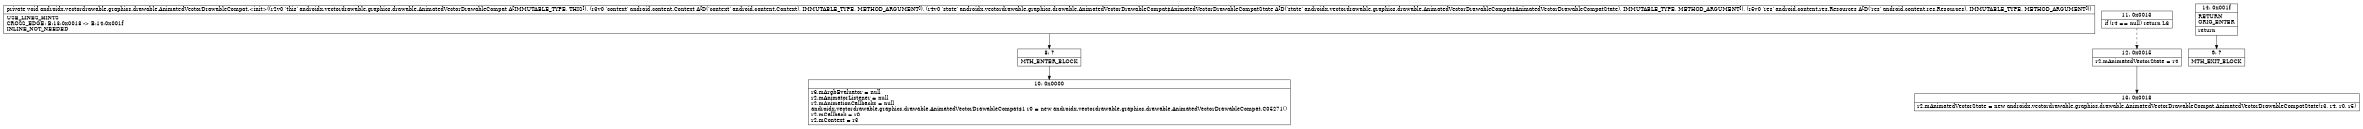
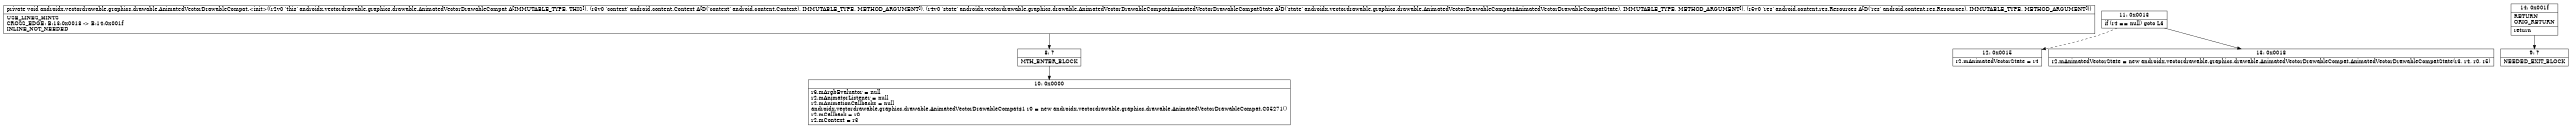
node "14: 0x001f": text "ORIG_ENTER" -> "ORIG_RETURN"
node "11: 0x0013": text "if (r4 == null) return L6" -> "if (r4 == null) goto L6"
node "9: ?": text "MTH_EXIT_BLOCK" -> "NEEDED_EXIT_BLOCK"
edge "12: 0x0015" -> "13: 0x0018": now "11: 0x0013" -> "13: 0x0018"
